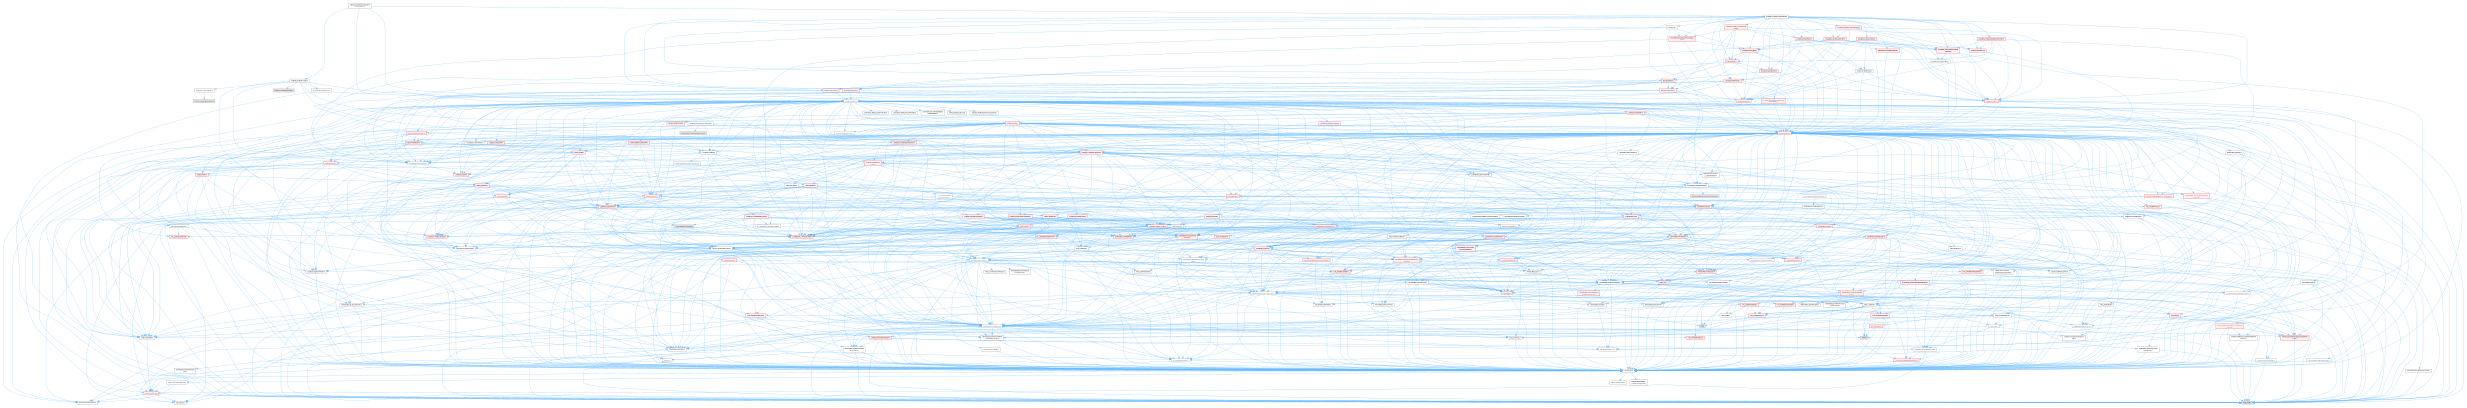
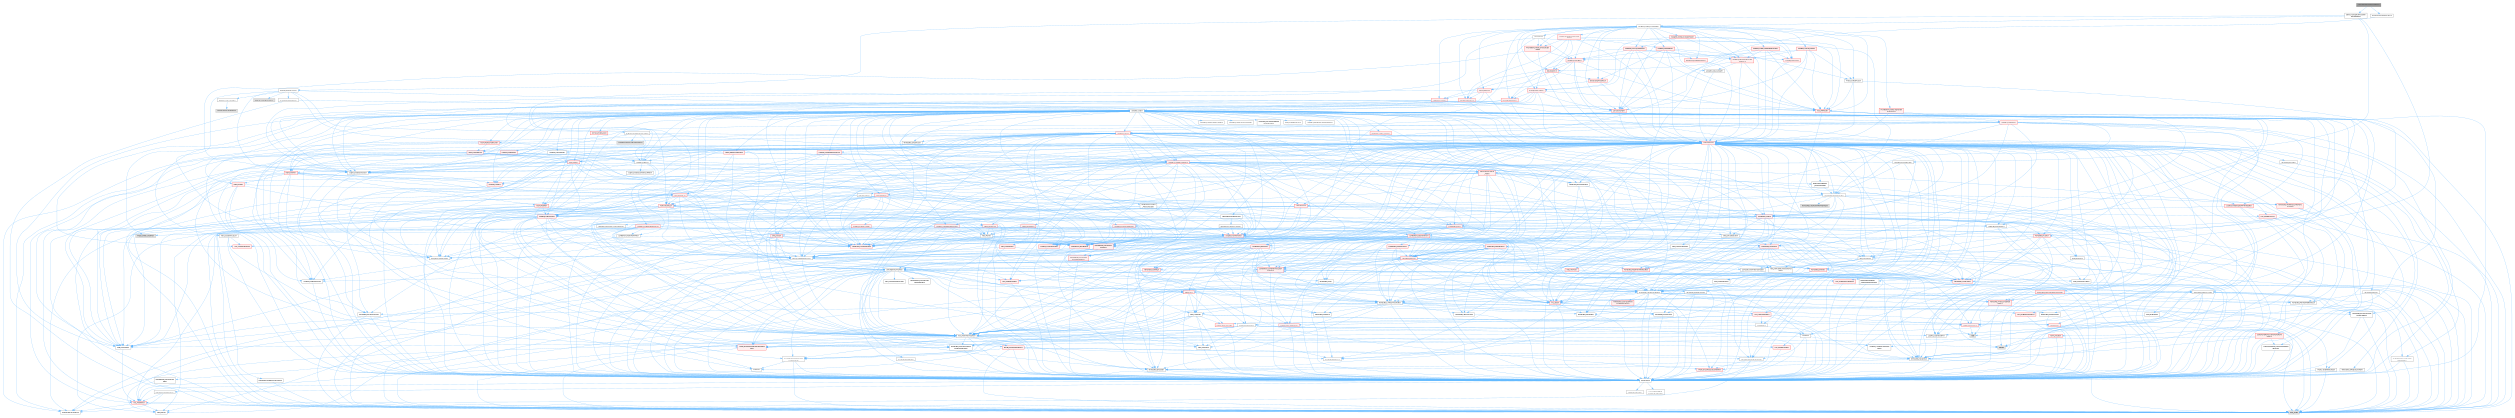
node "NavigationToolRemoveItem.h": added
